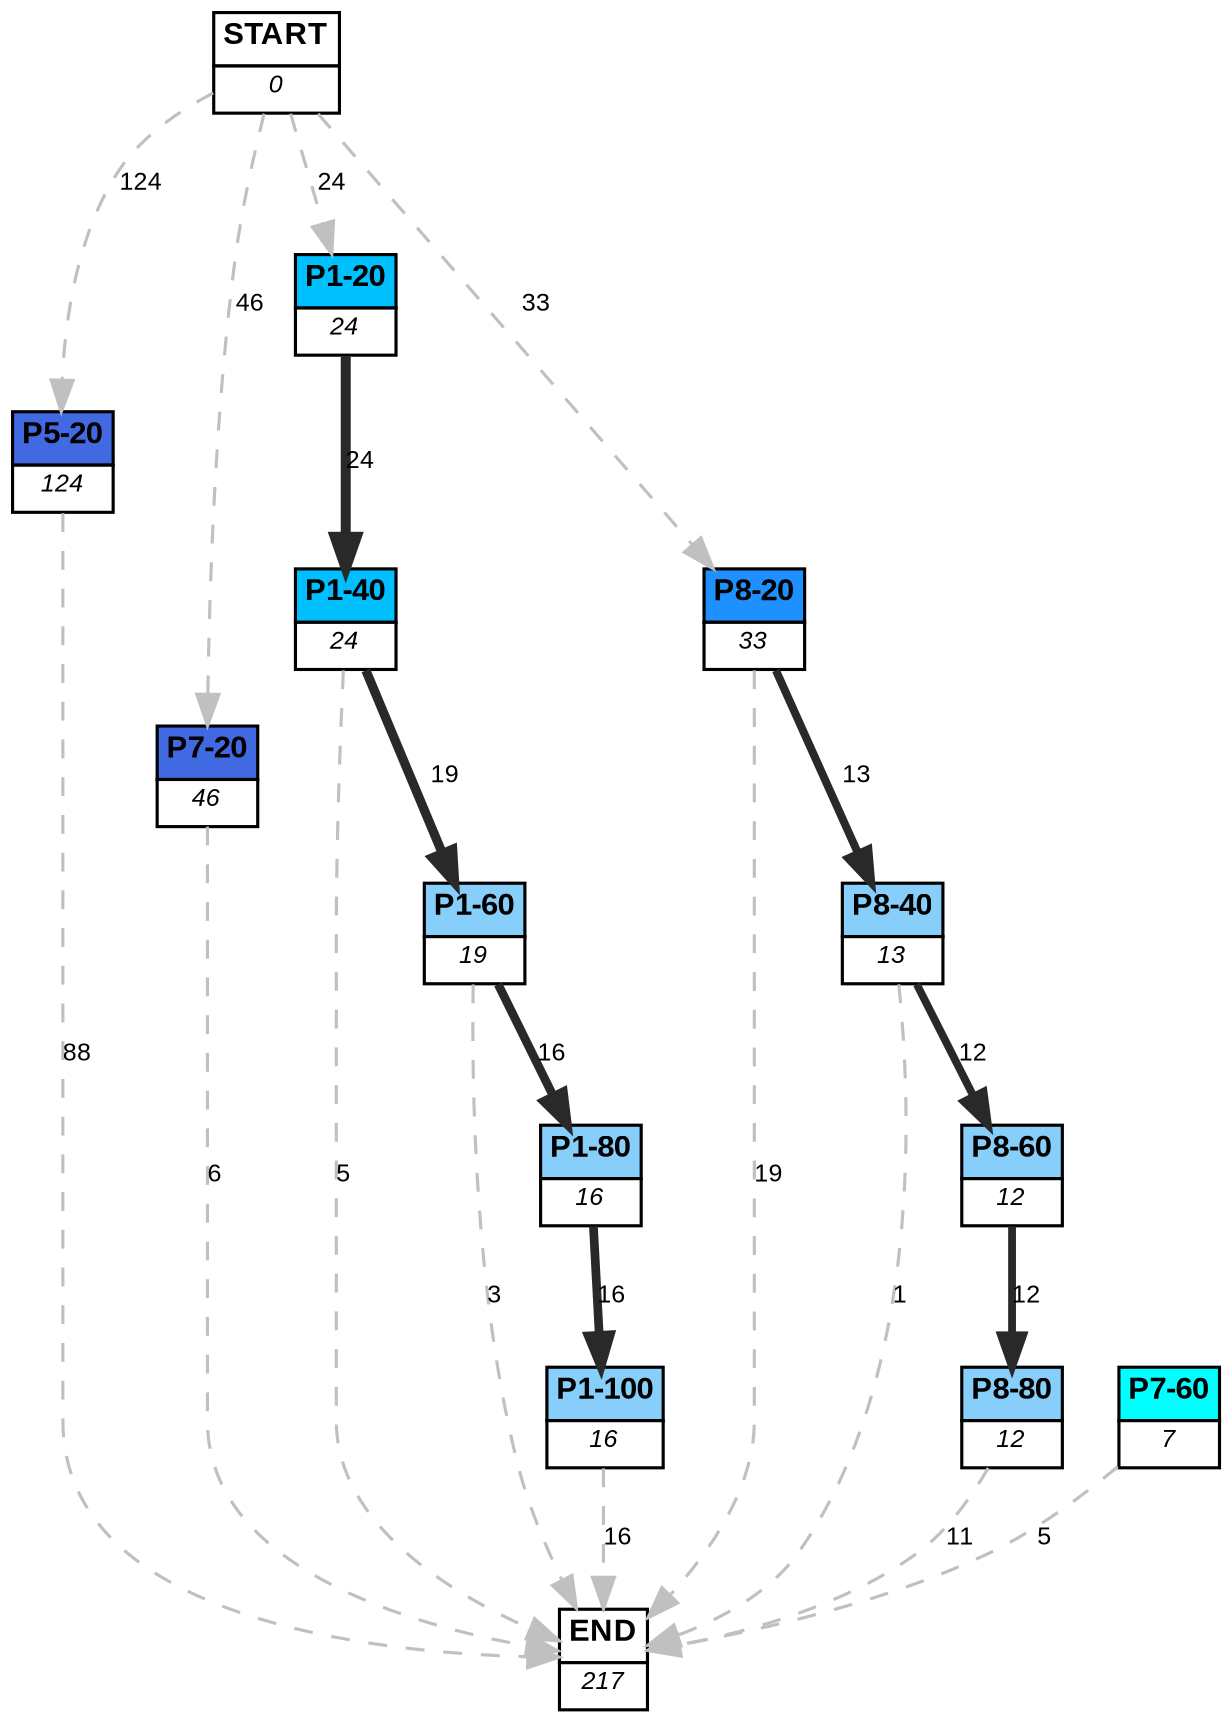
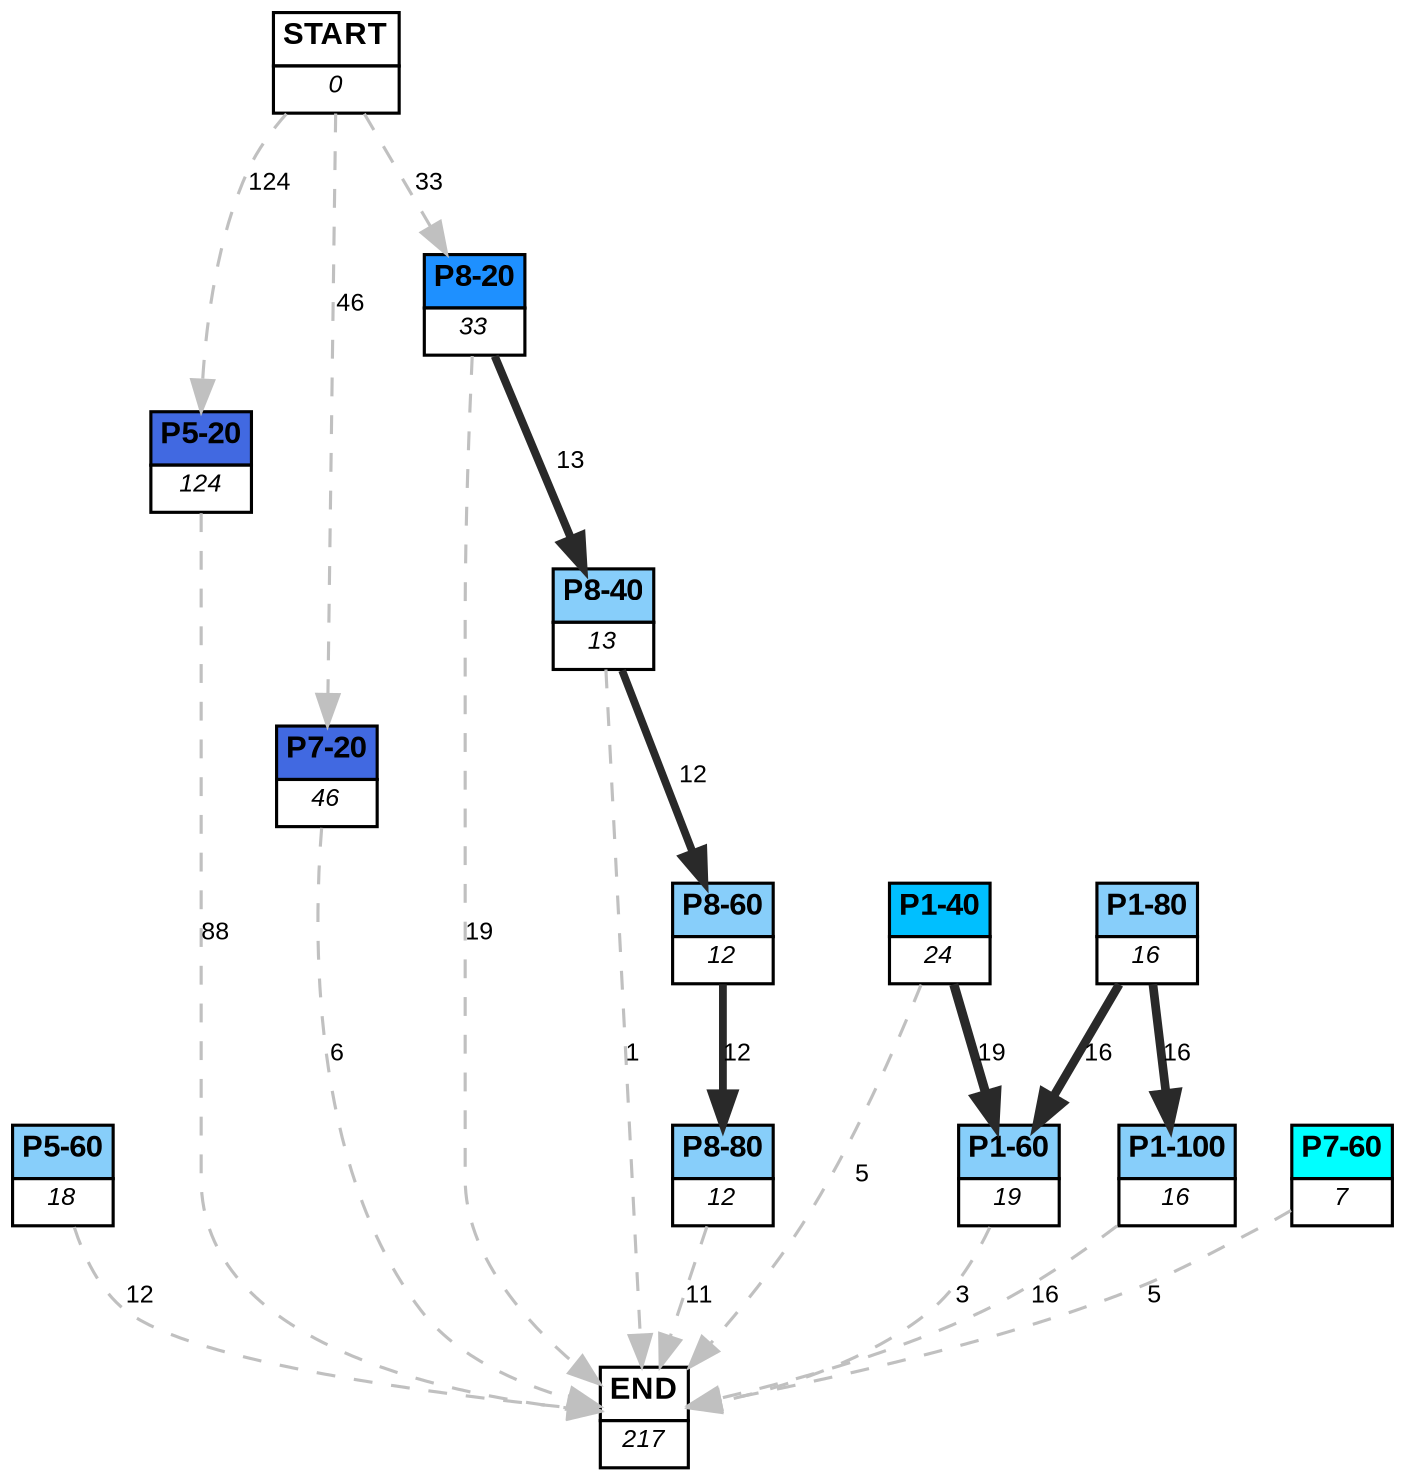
node "P1-20": removed
edge "P1-60" -> "P1-80": reversed
node "P5-60": added
